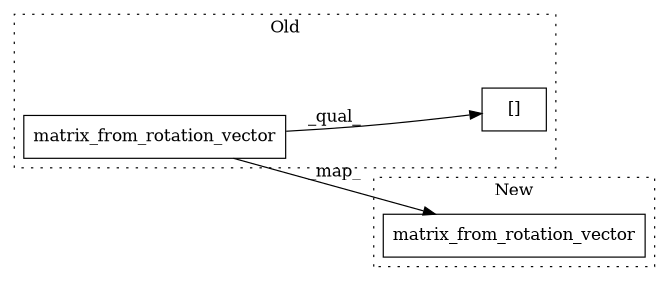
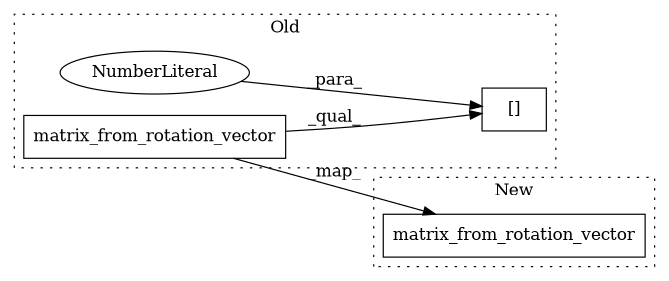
node "NumberLiteral": added
